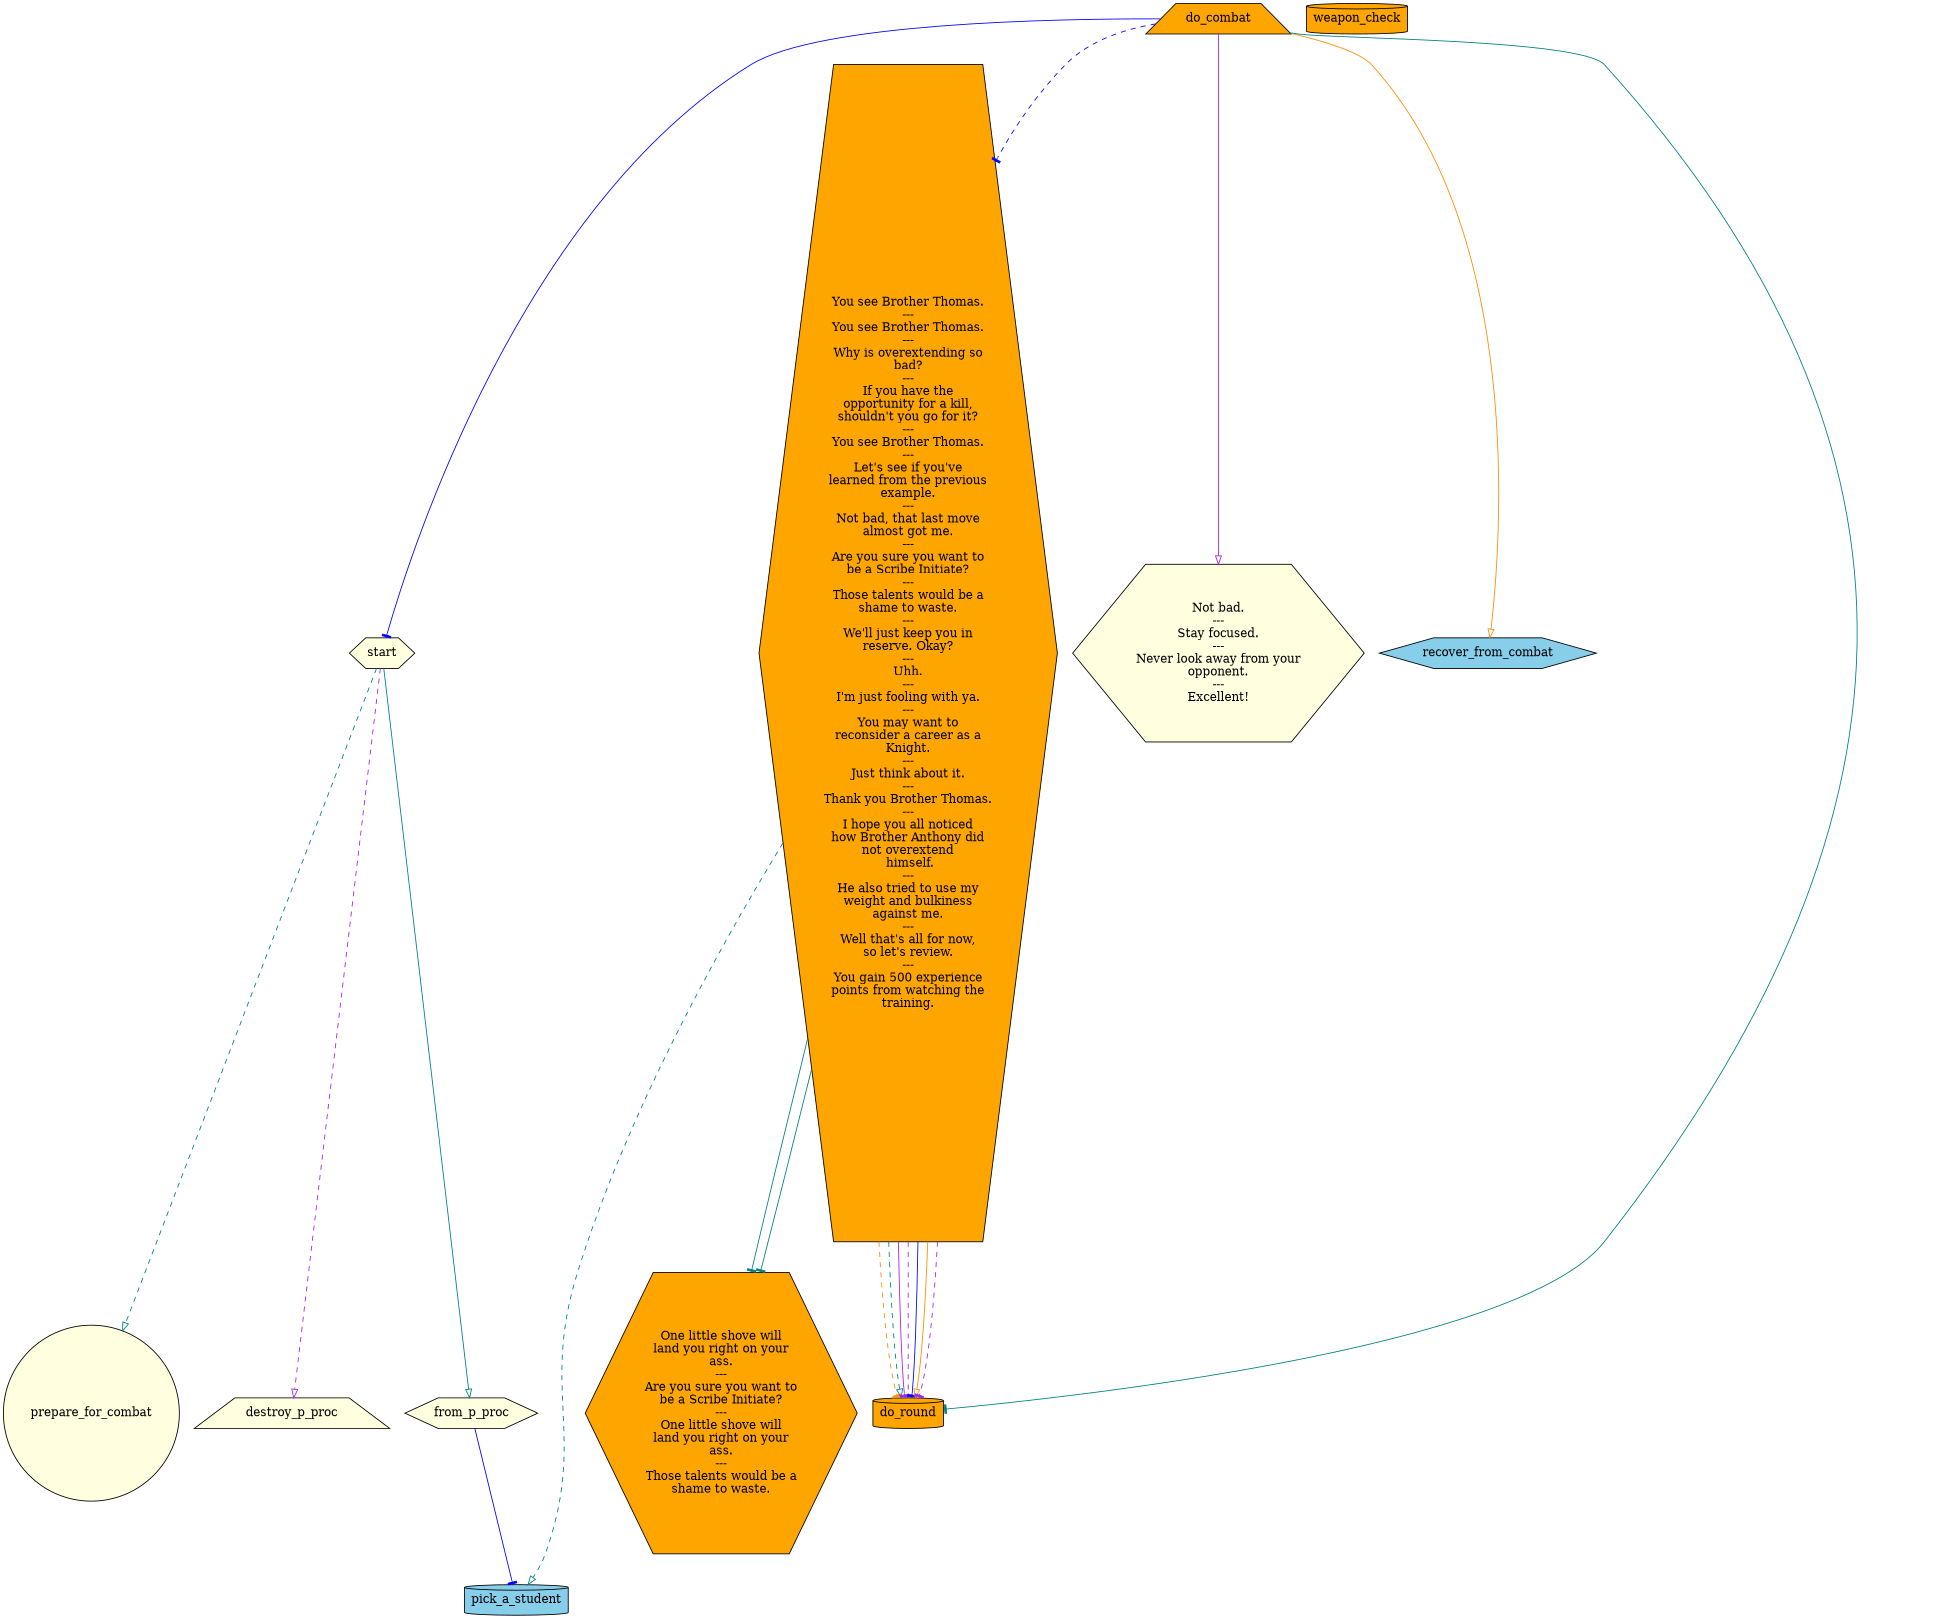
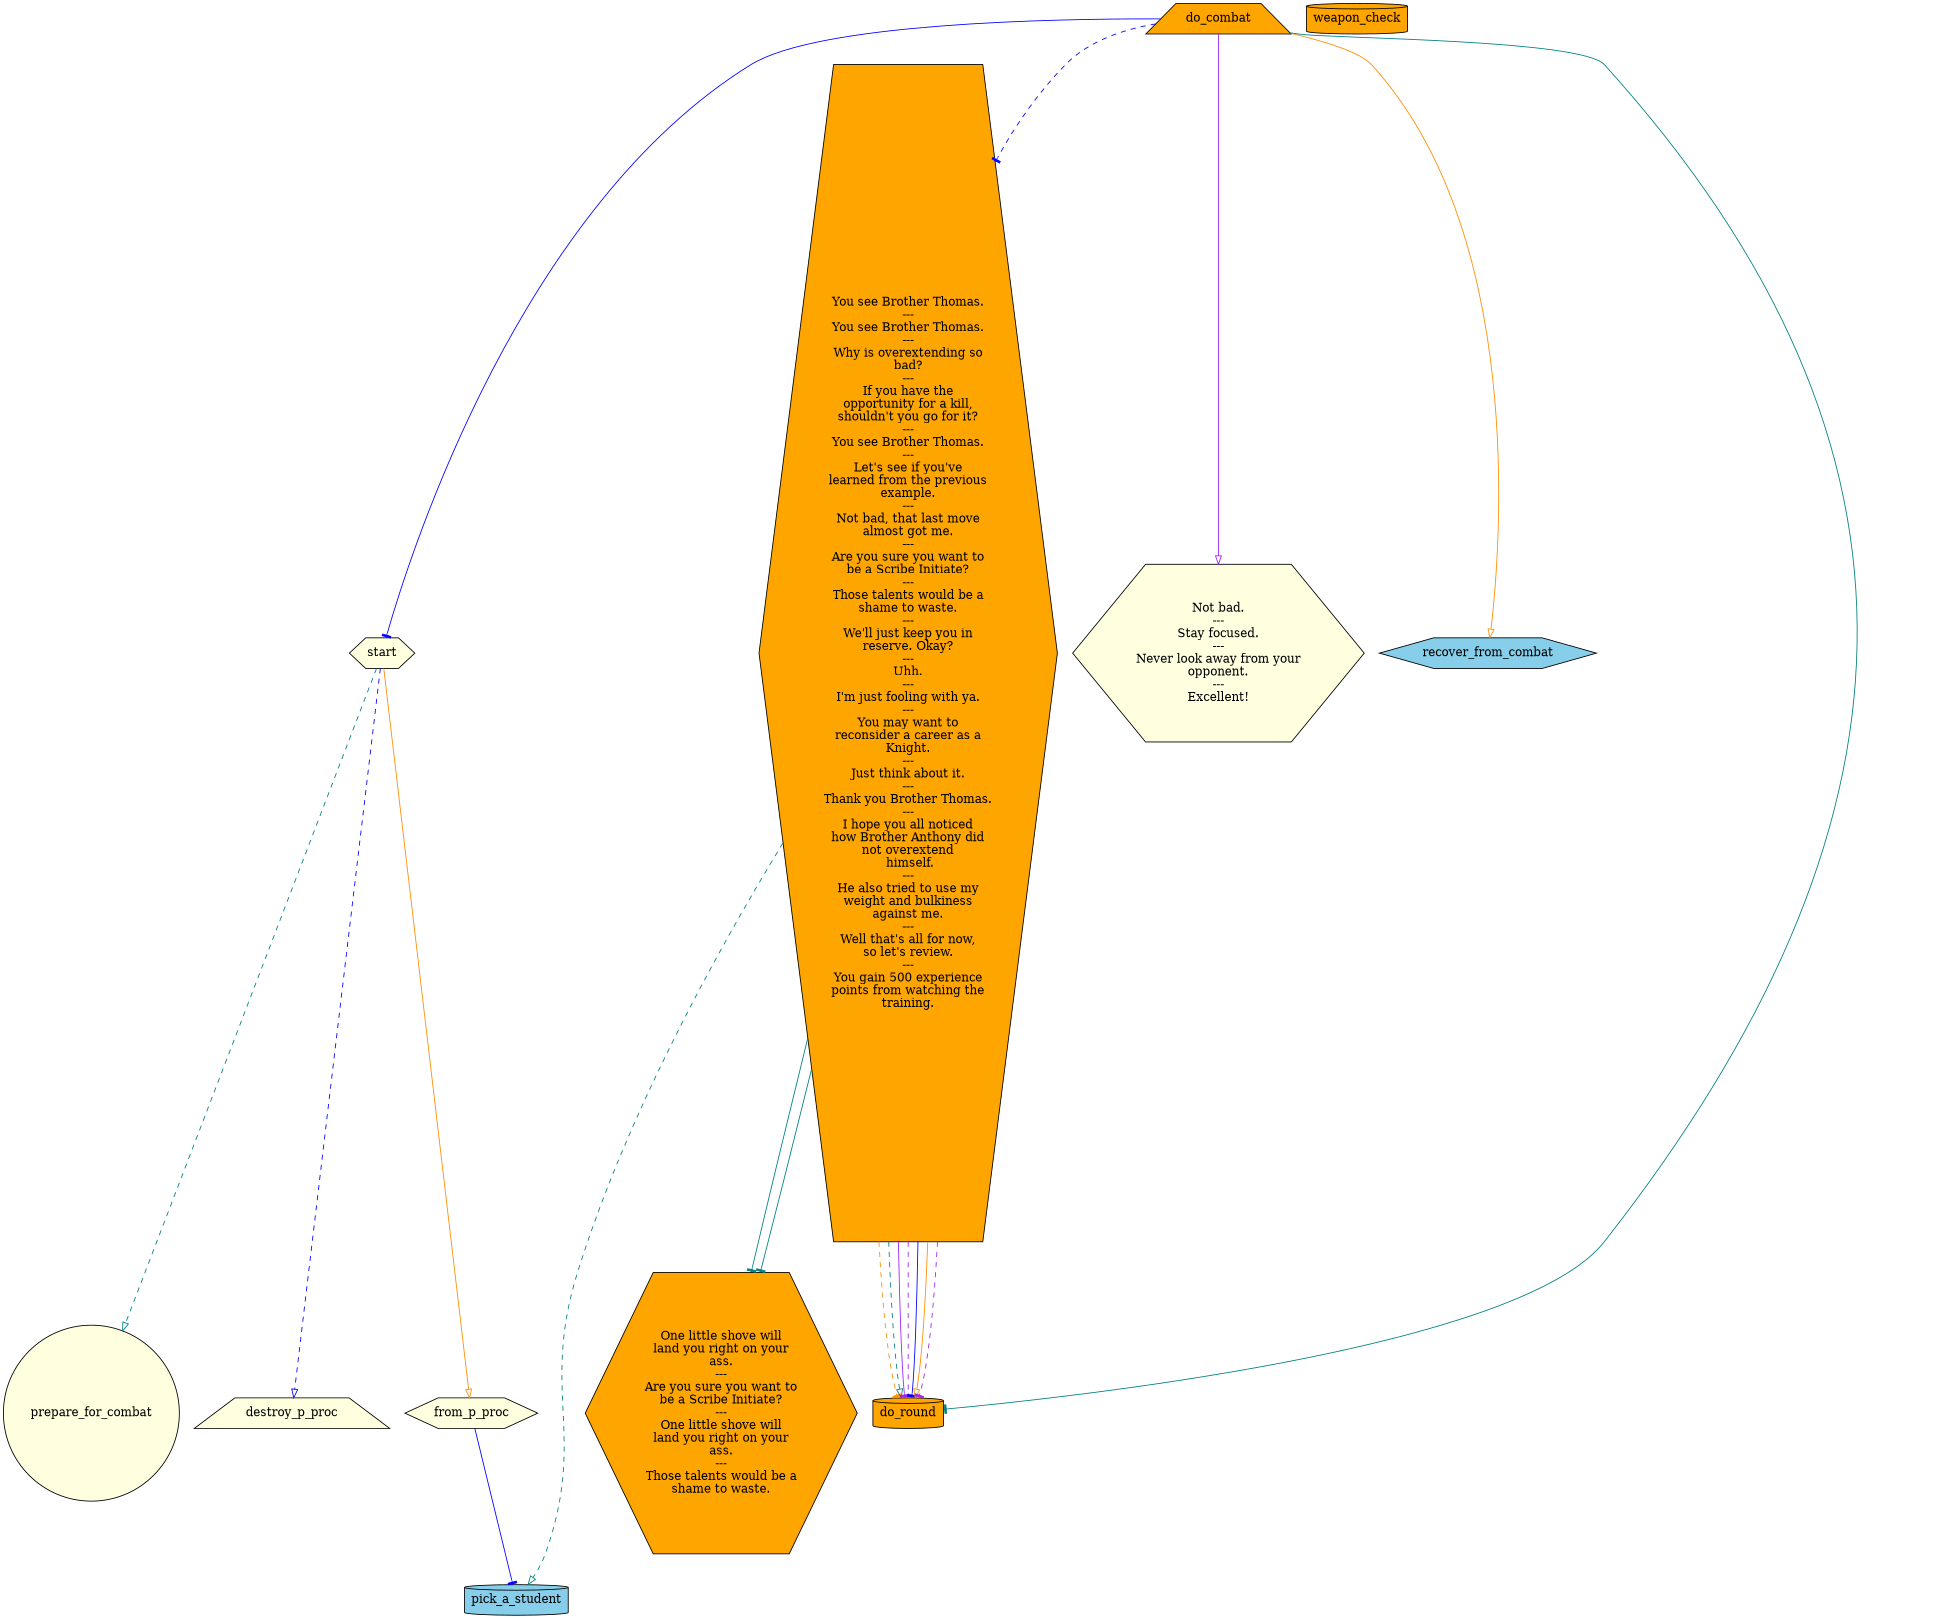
edge "start" -> "destroy_p_proc": color purple -> blue
edge "start" -> "from_p_proc": color teal -> darkorange
